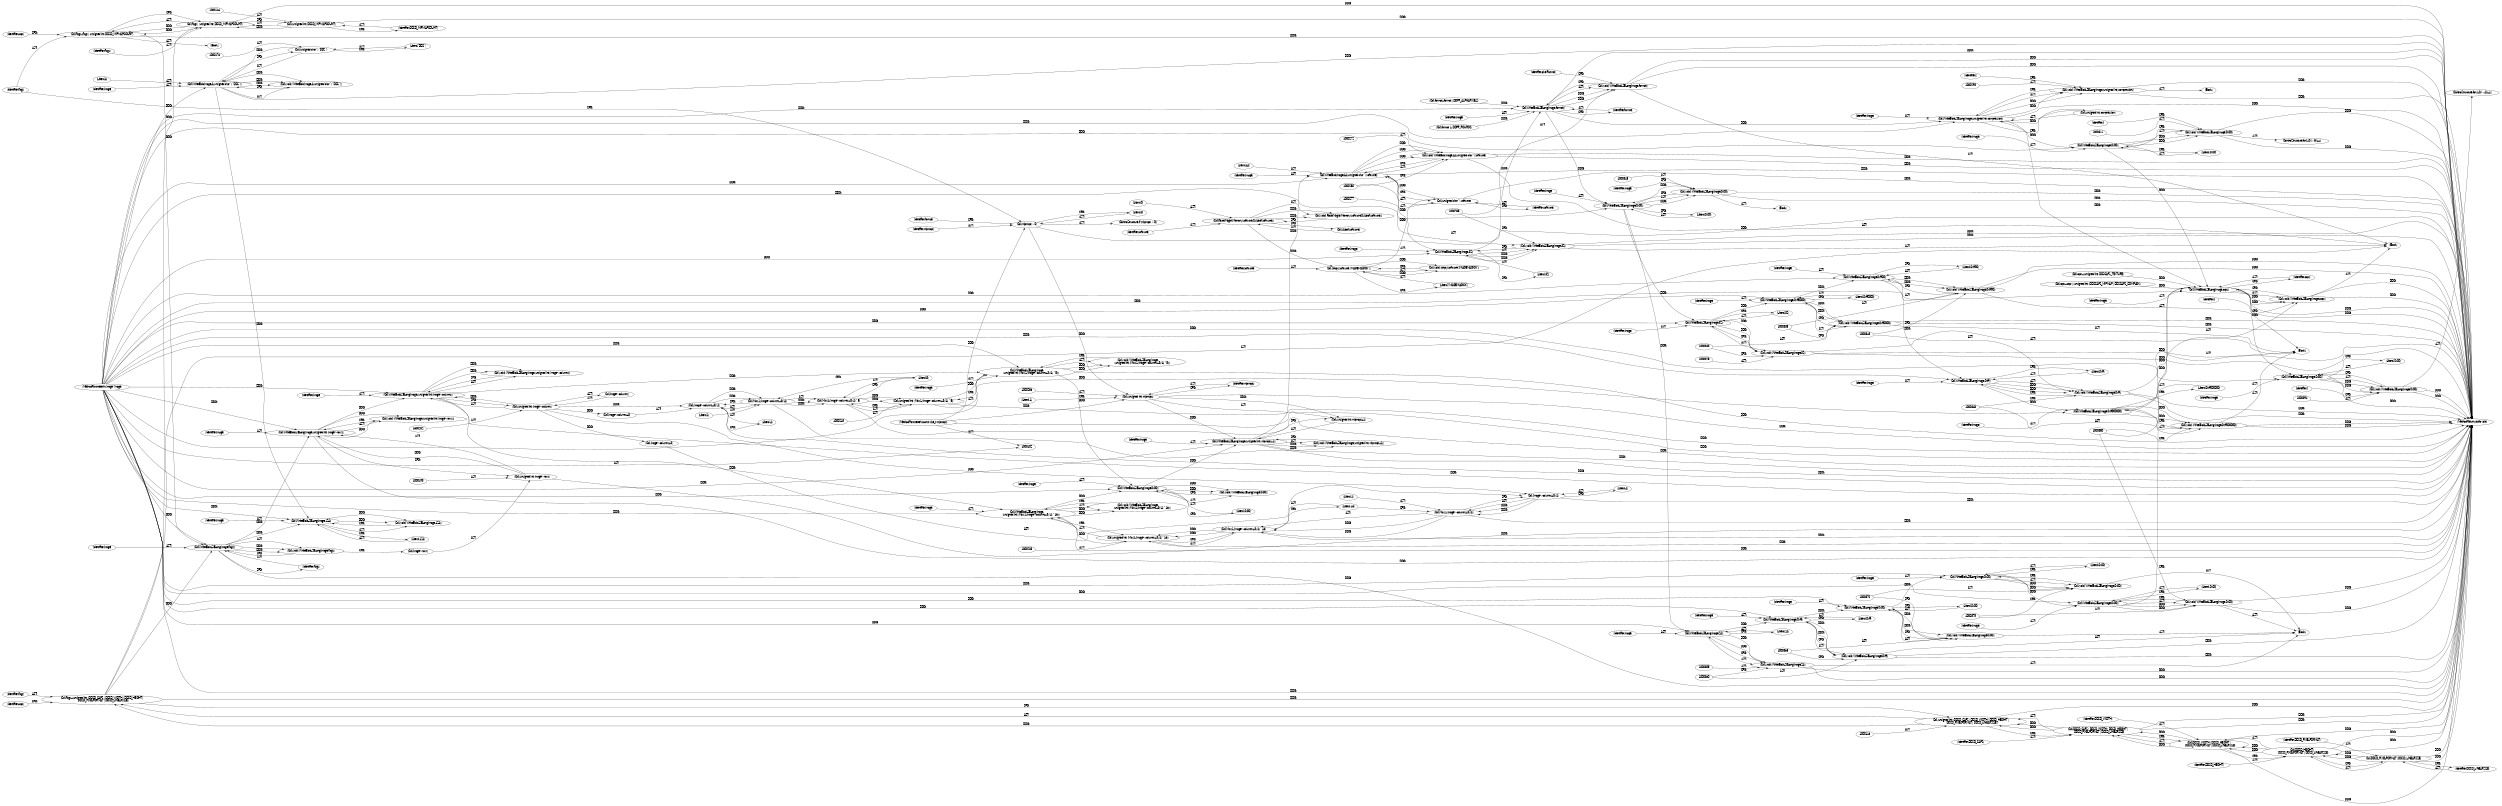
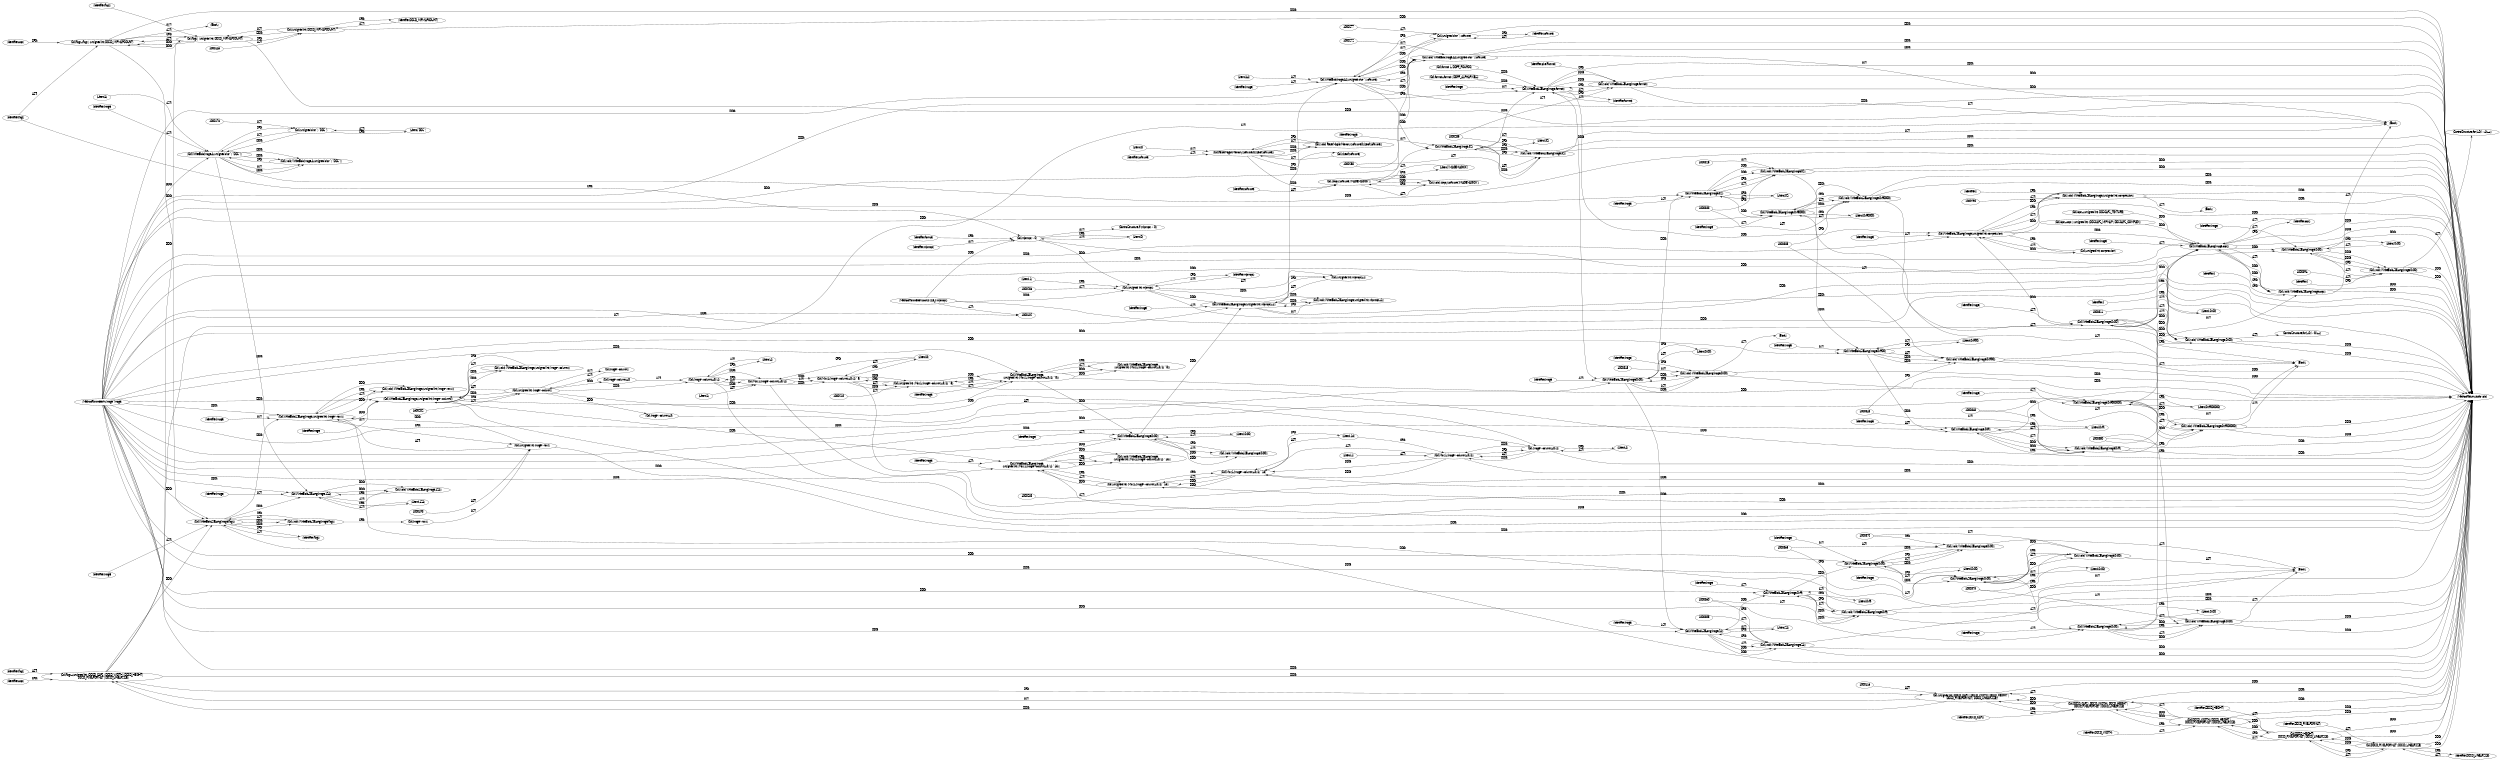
edge "(Call,(void) WriteBlobLSBLong(image,0xff00))" -> "(Call,WriteBlobLSBLong(image,0xff00))": removed, label "CFG:"
